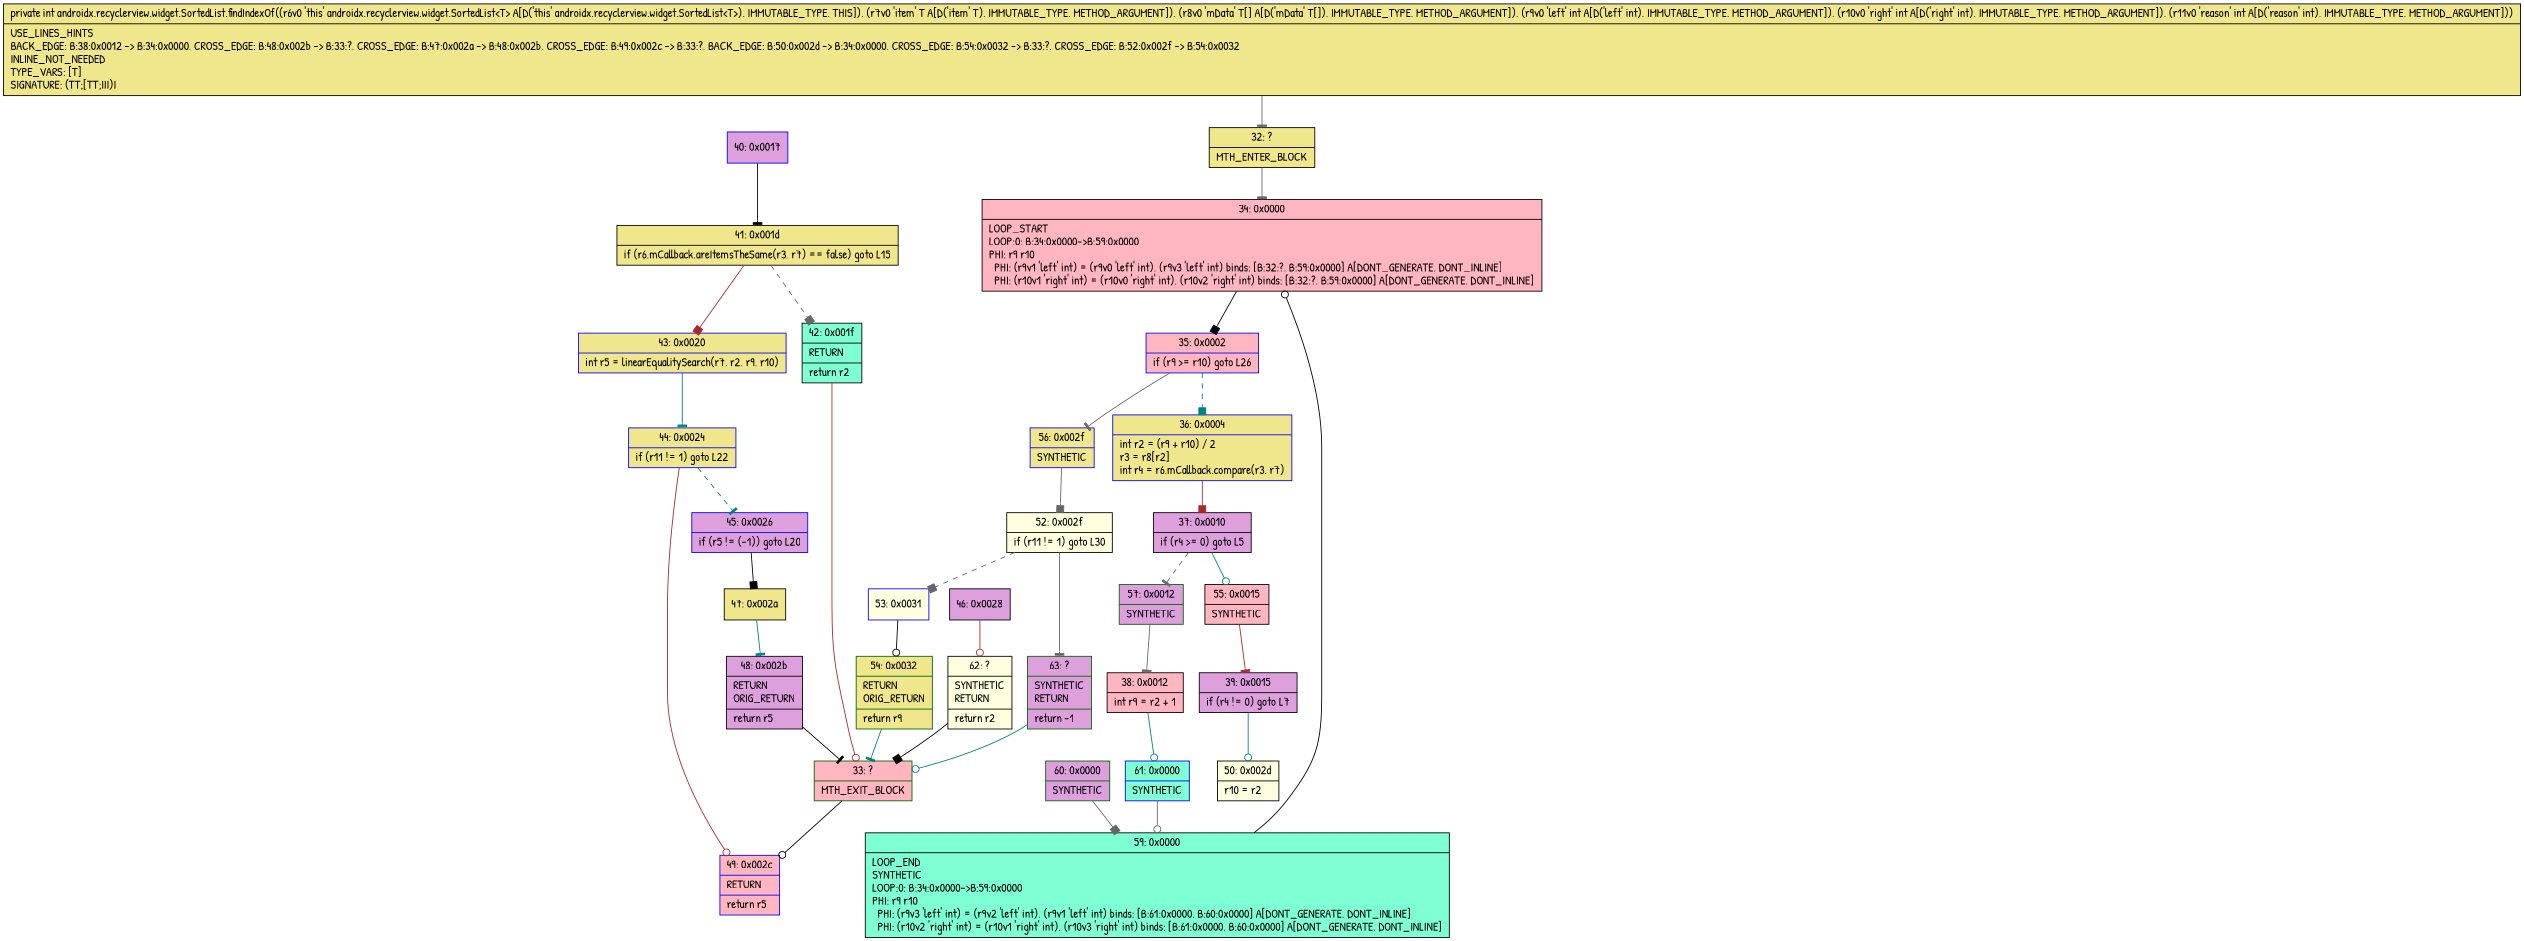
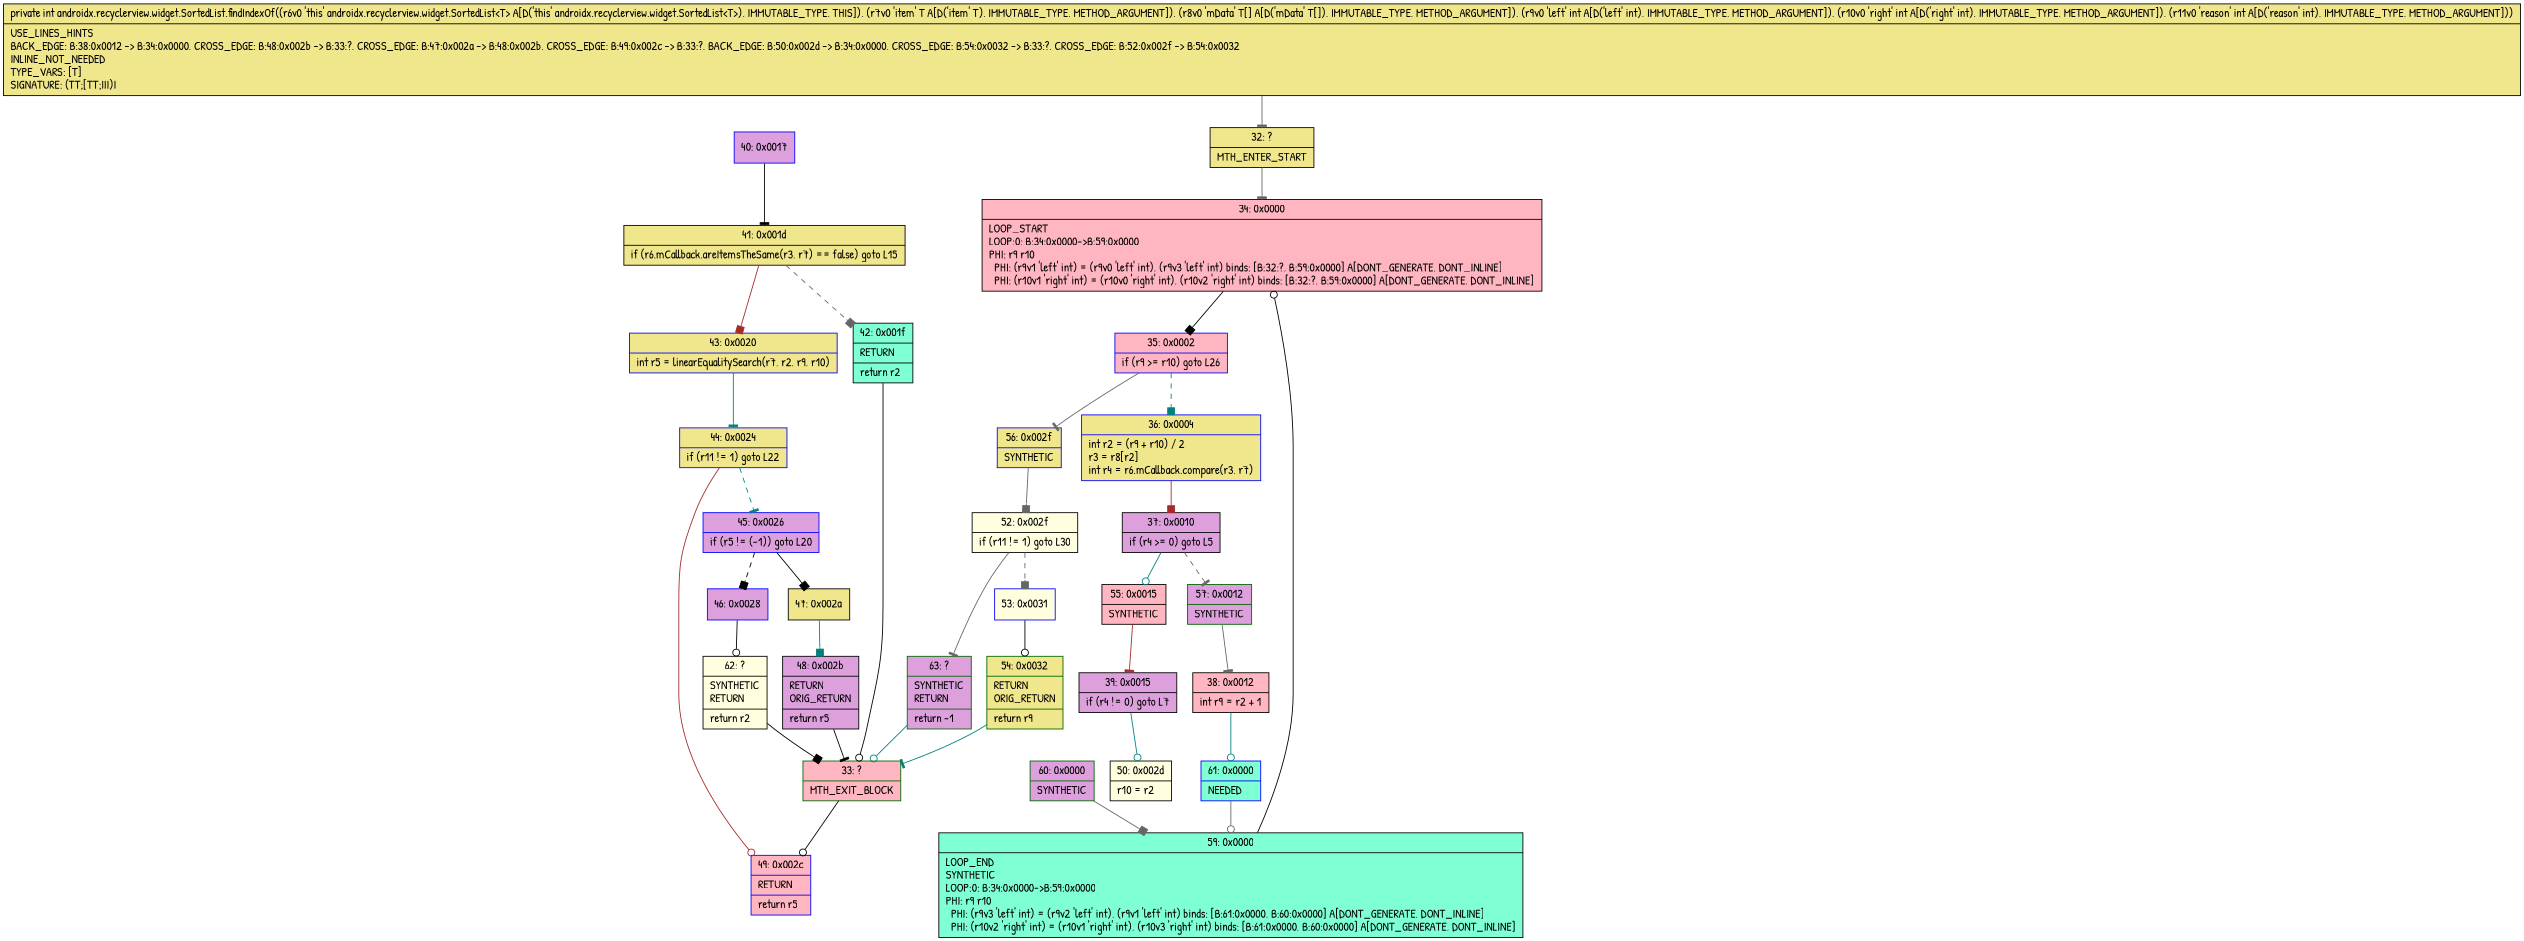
node "32: ?": text "MTH_ENTER_BLOCK" -> "MTH_ENTER_START"
edge "45: 0x0026" -> "46: 0x0028": added
edge "42: 0x001f" -> "33: ?": color brown -> black
node "46: 0x0028": color black -> blue
edge "46: 0x0028" -> "62: ?": color brown -> black
edge "47: 0x002a" -> "48: 0x002b": arrowhead tee -> box
node "61: 0x0000": text "SYNTHETIC" -> "NEEDED"
